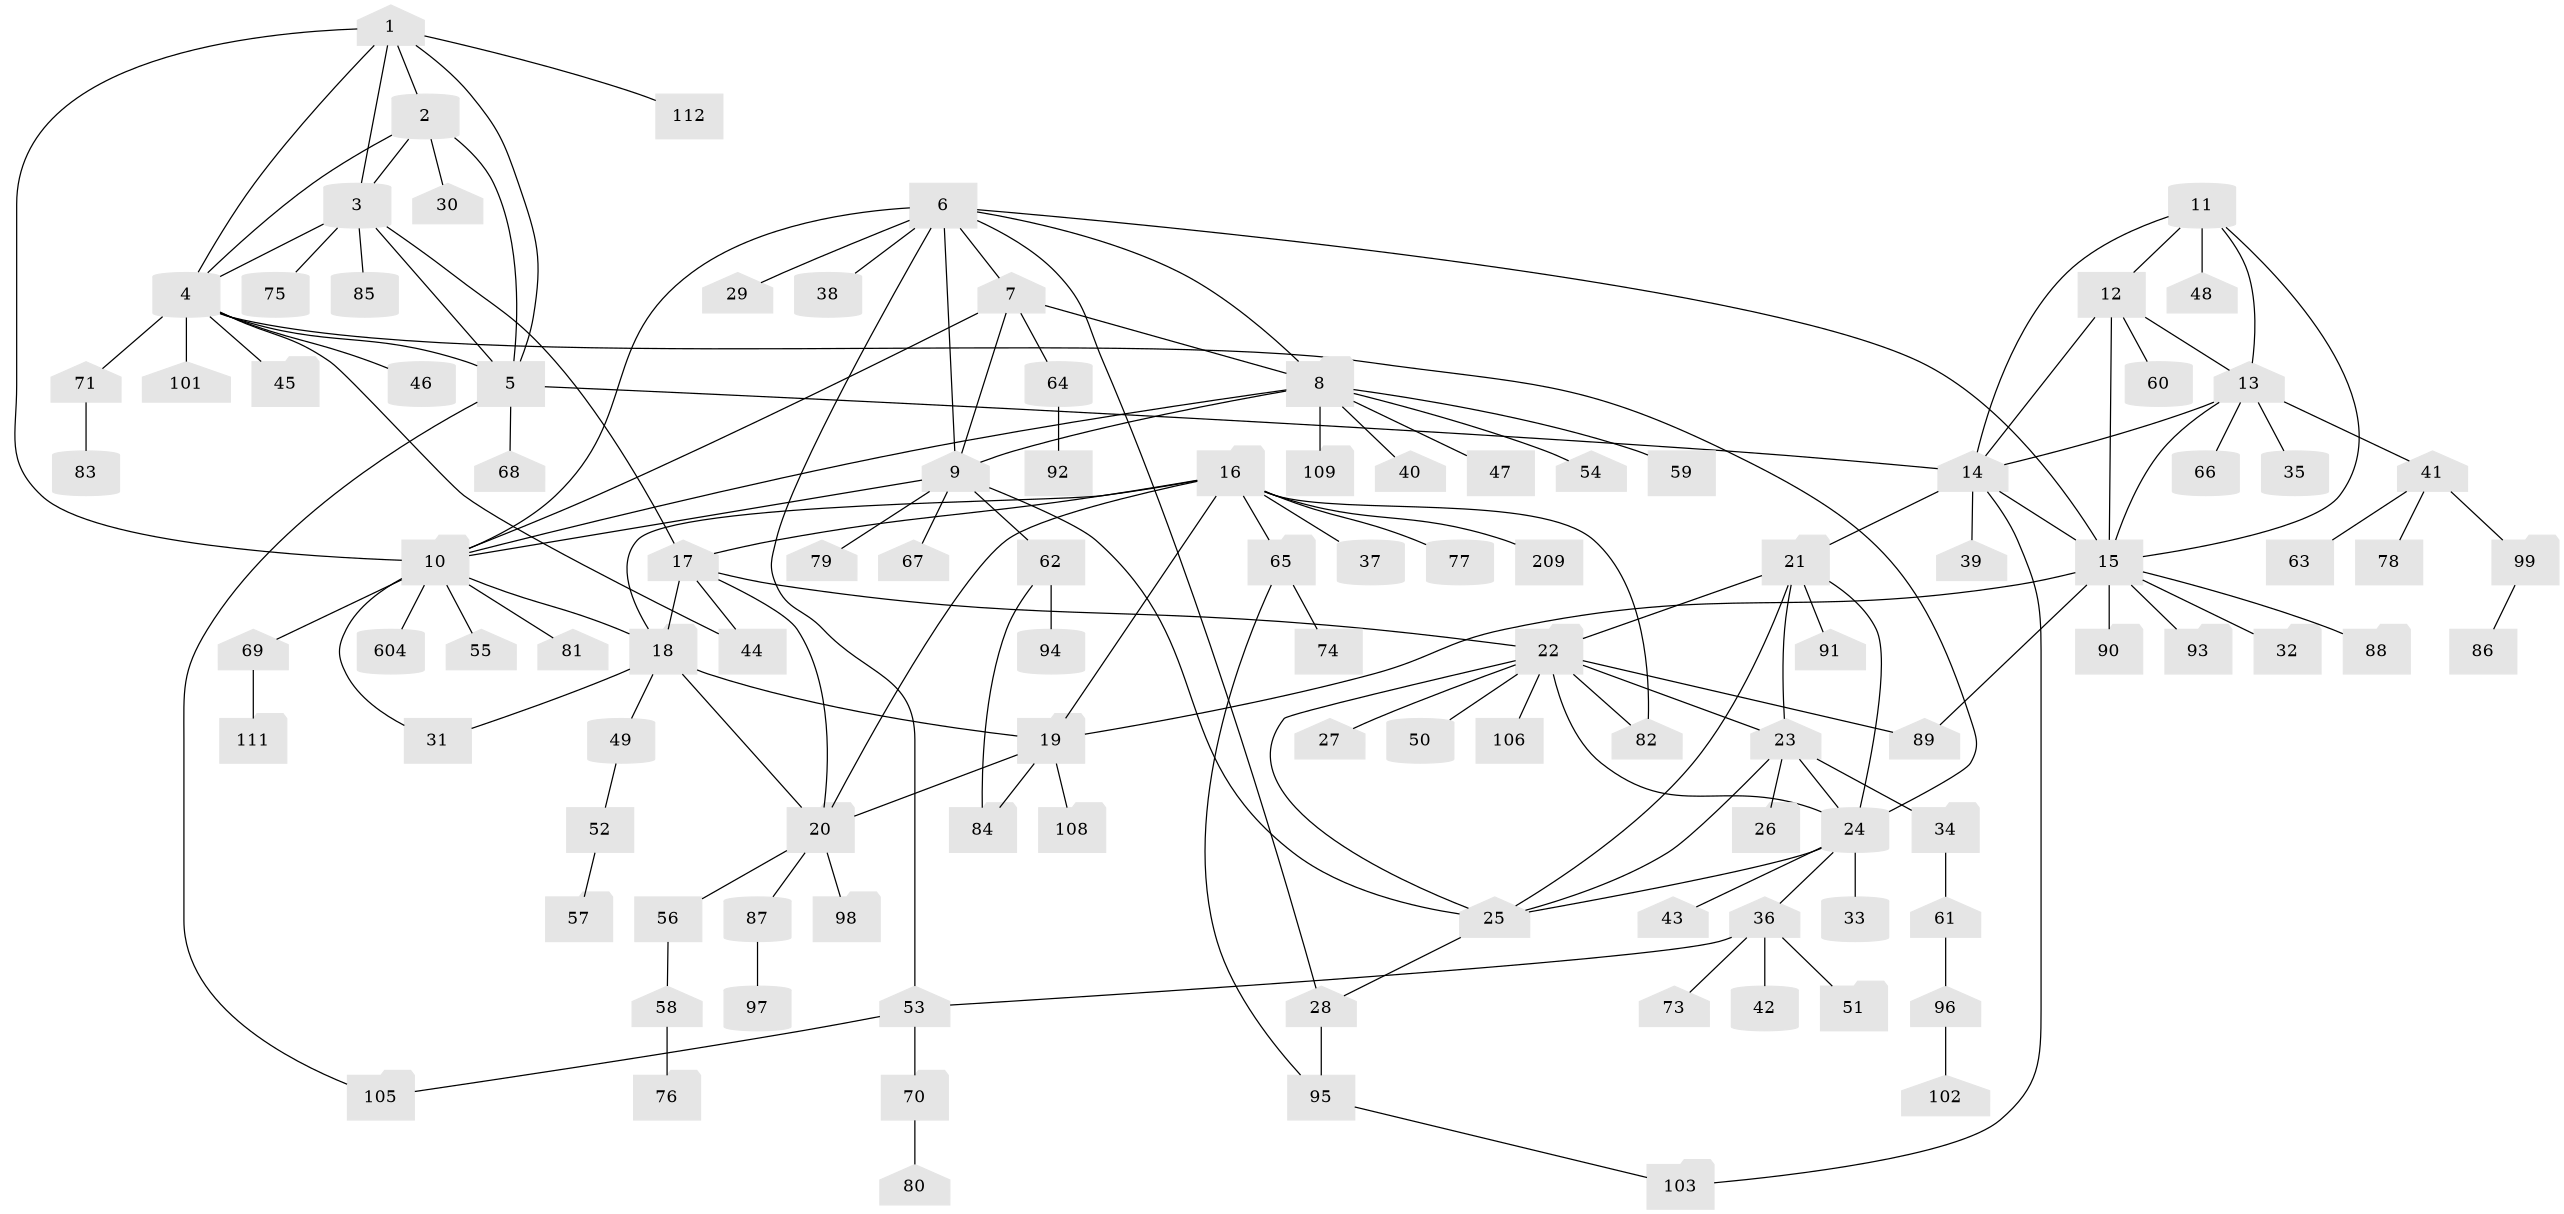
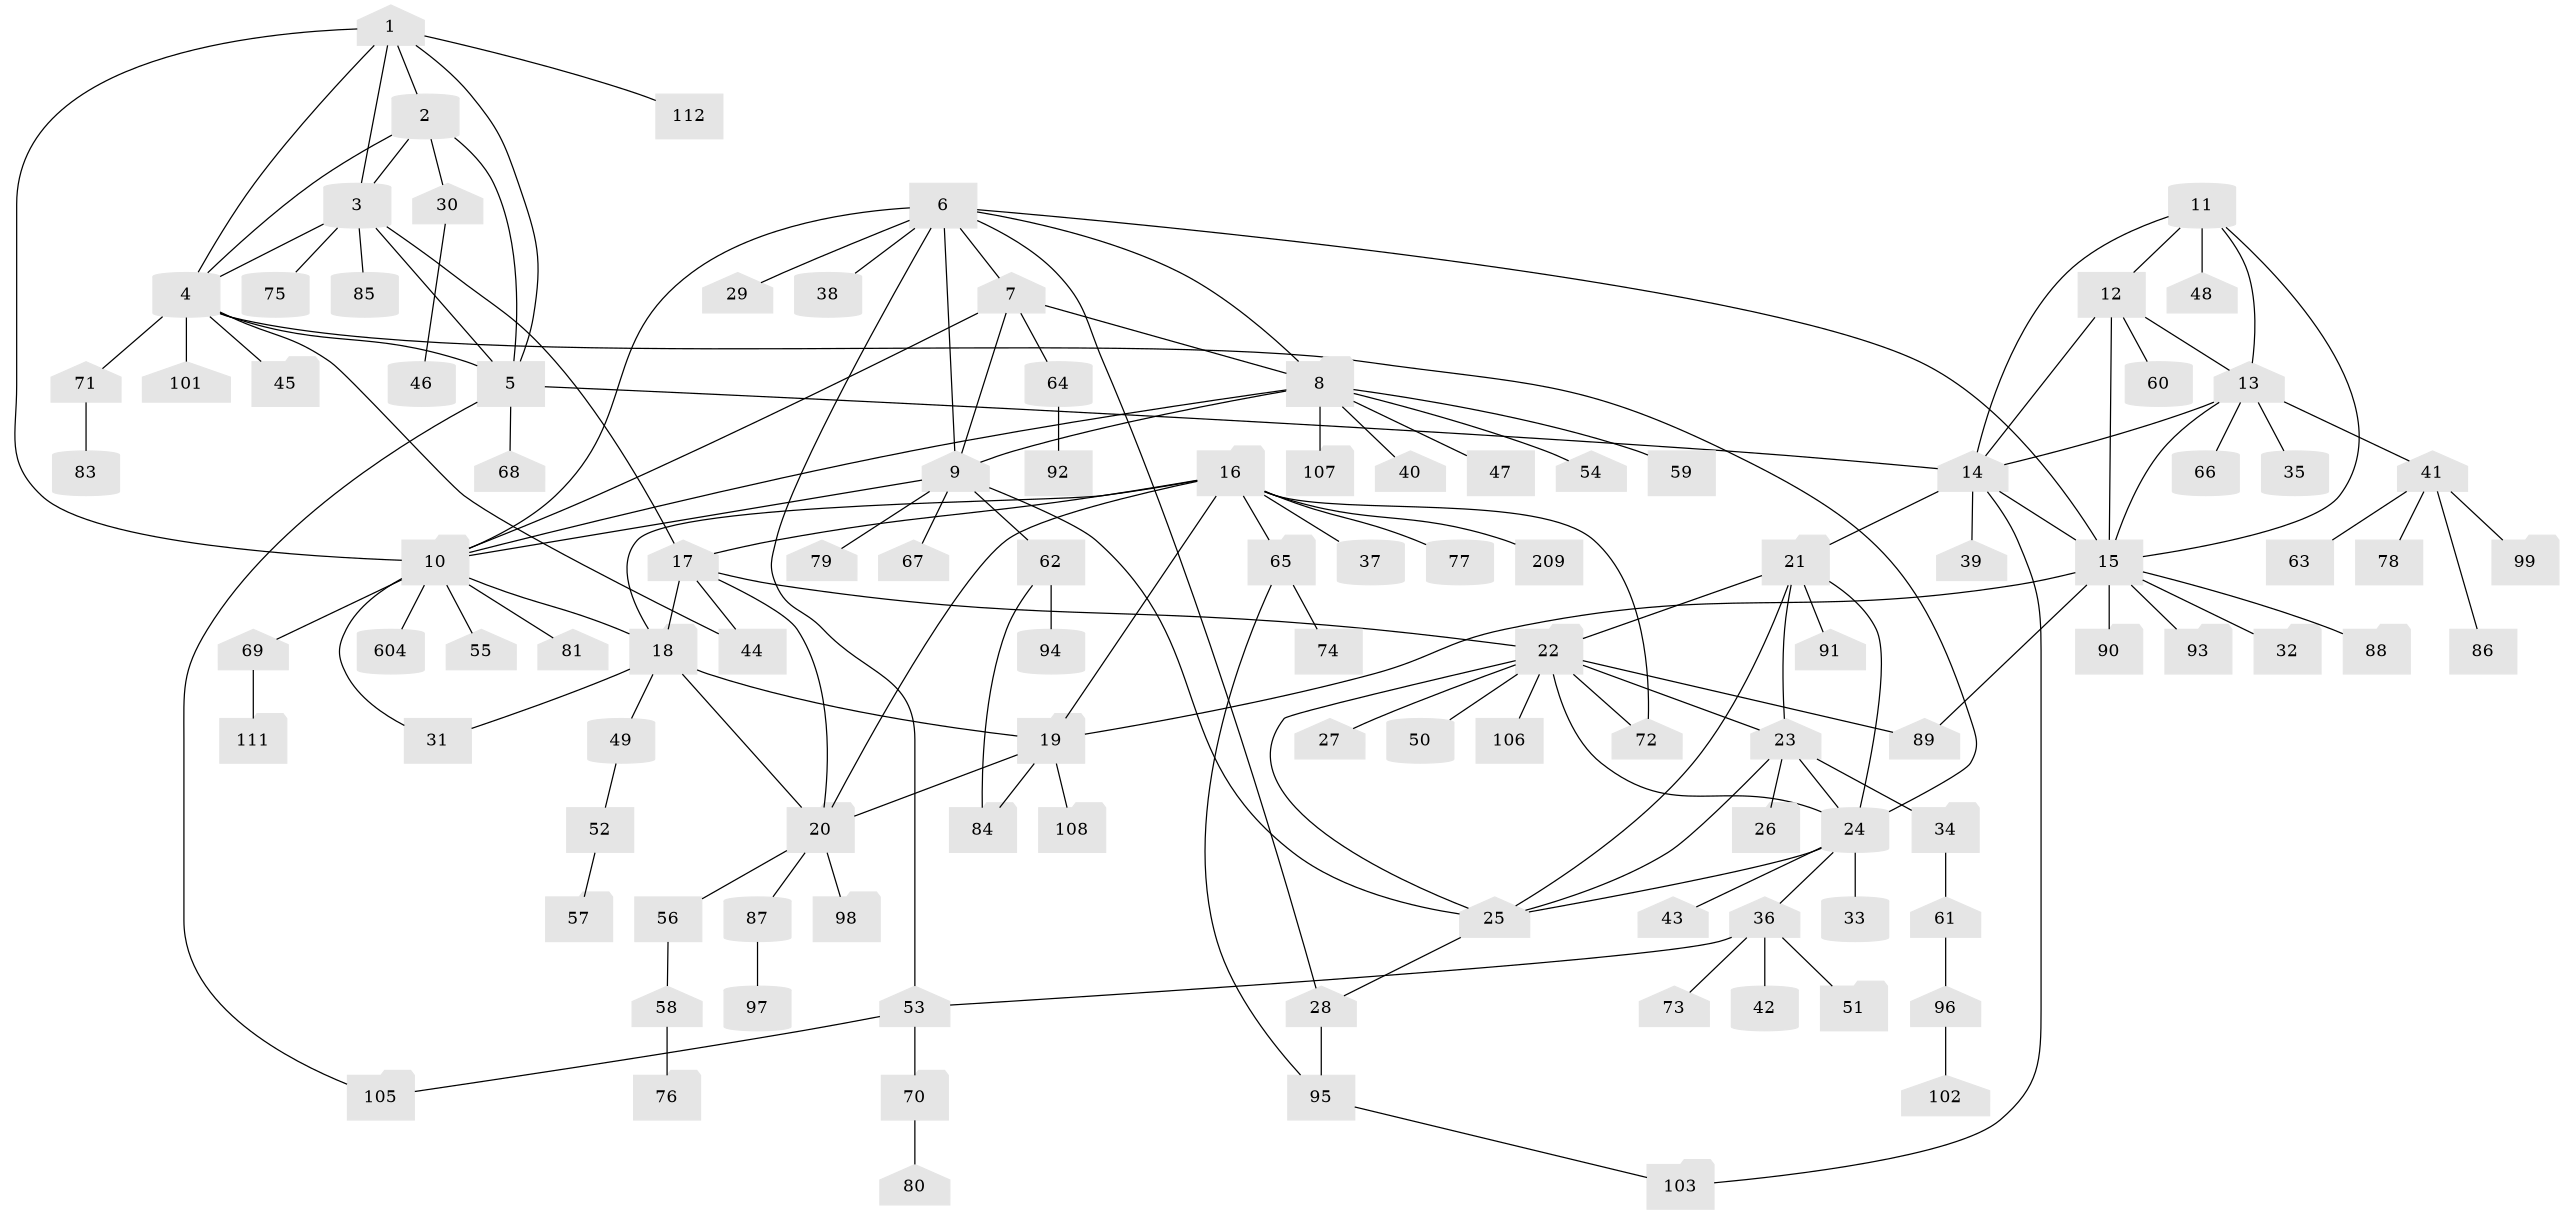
edge "4" -- "46": now "30" -- "46"
node "109": label "109" -> "107"
edge "99" -- "86": now "41" -- "86"
node "82": label "82" -> "72"
